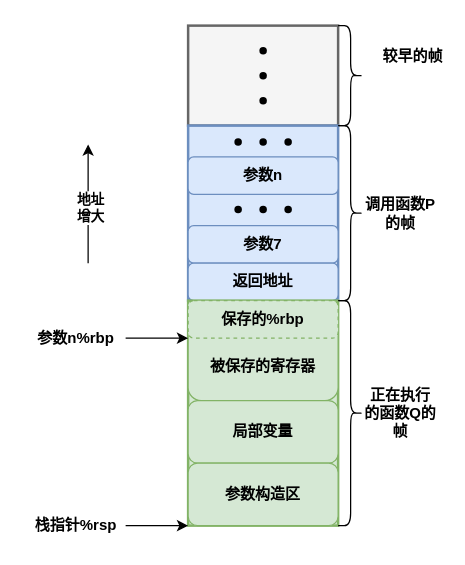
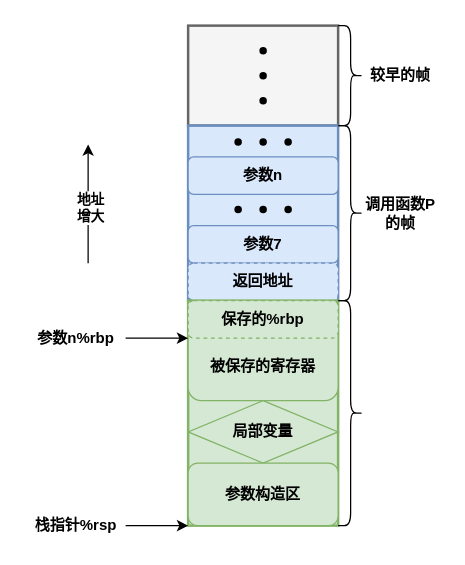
node "较早的帧": moved (413, 57) -> (401, 76)
node "返回地址": style solid -> dashed
node "正在执行的函数Q的帧": removed
node "局部变量": shape rounded rectangle -> diamond
